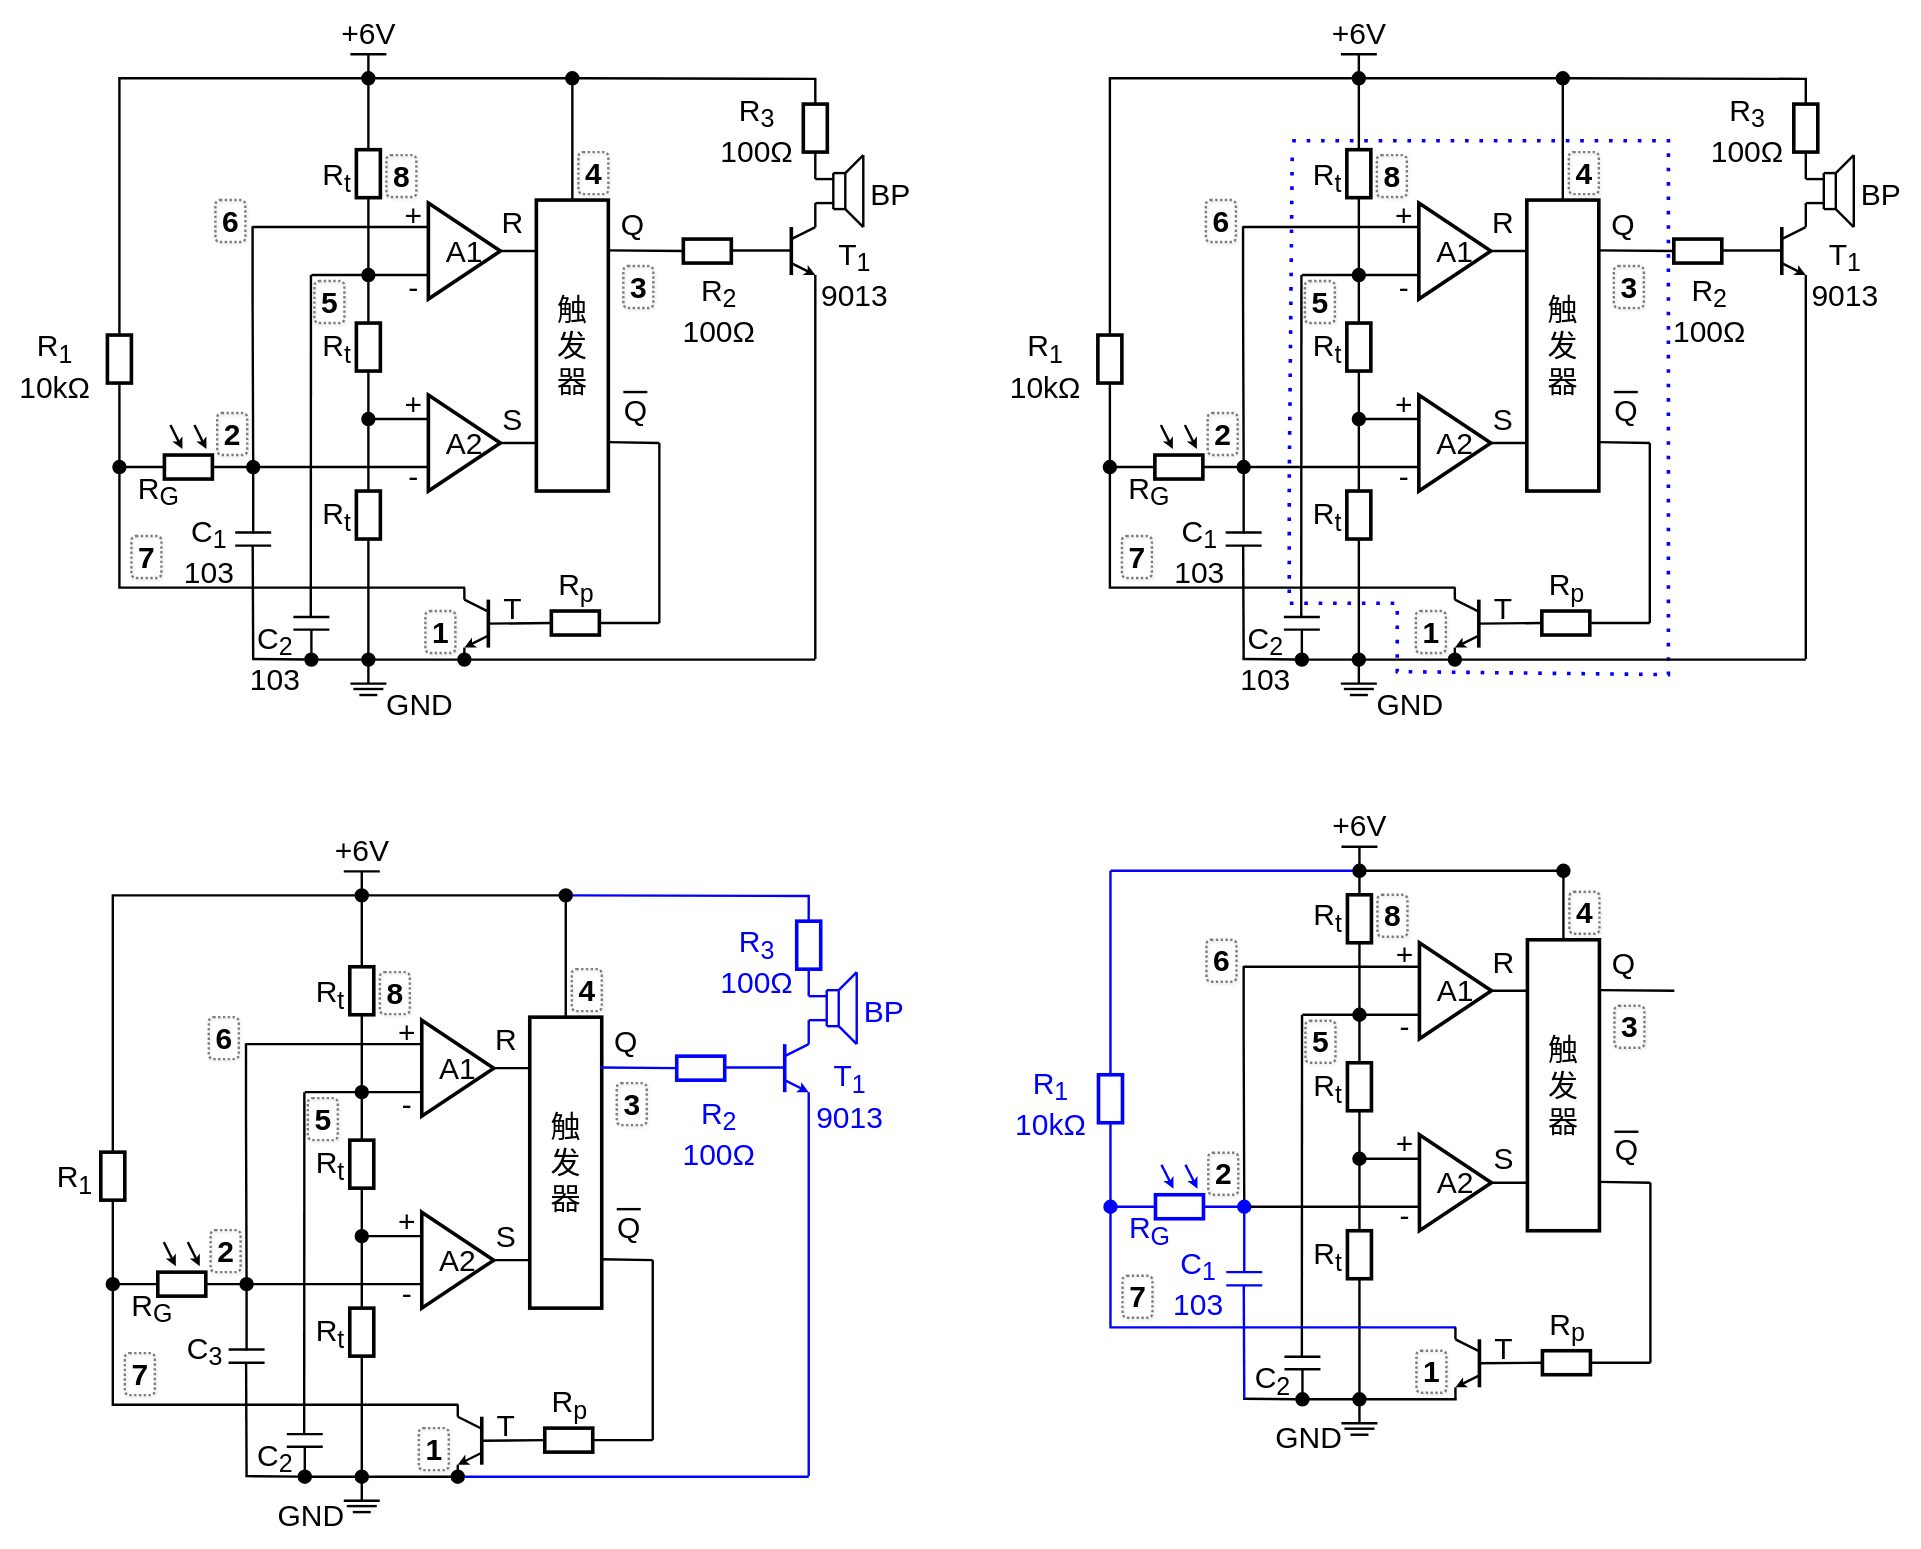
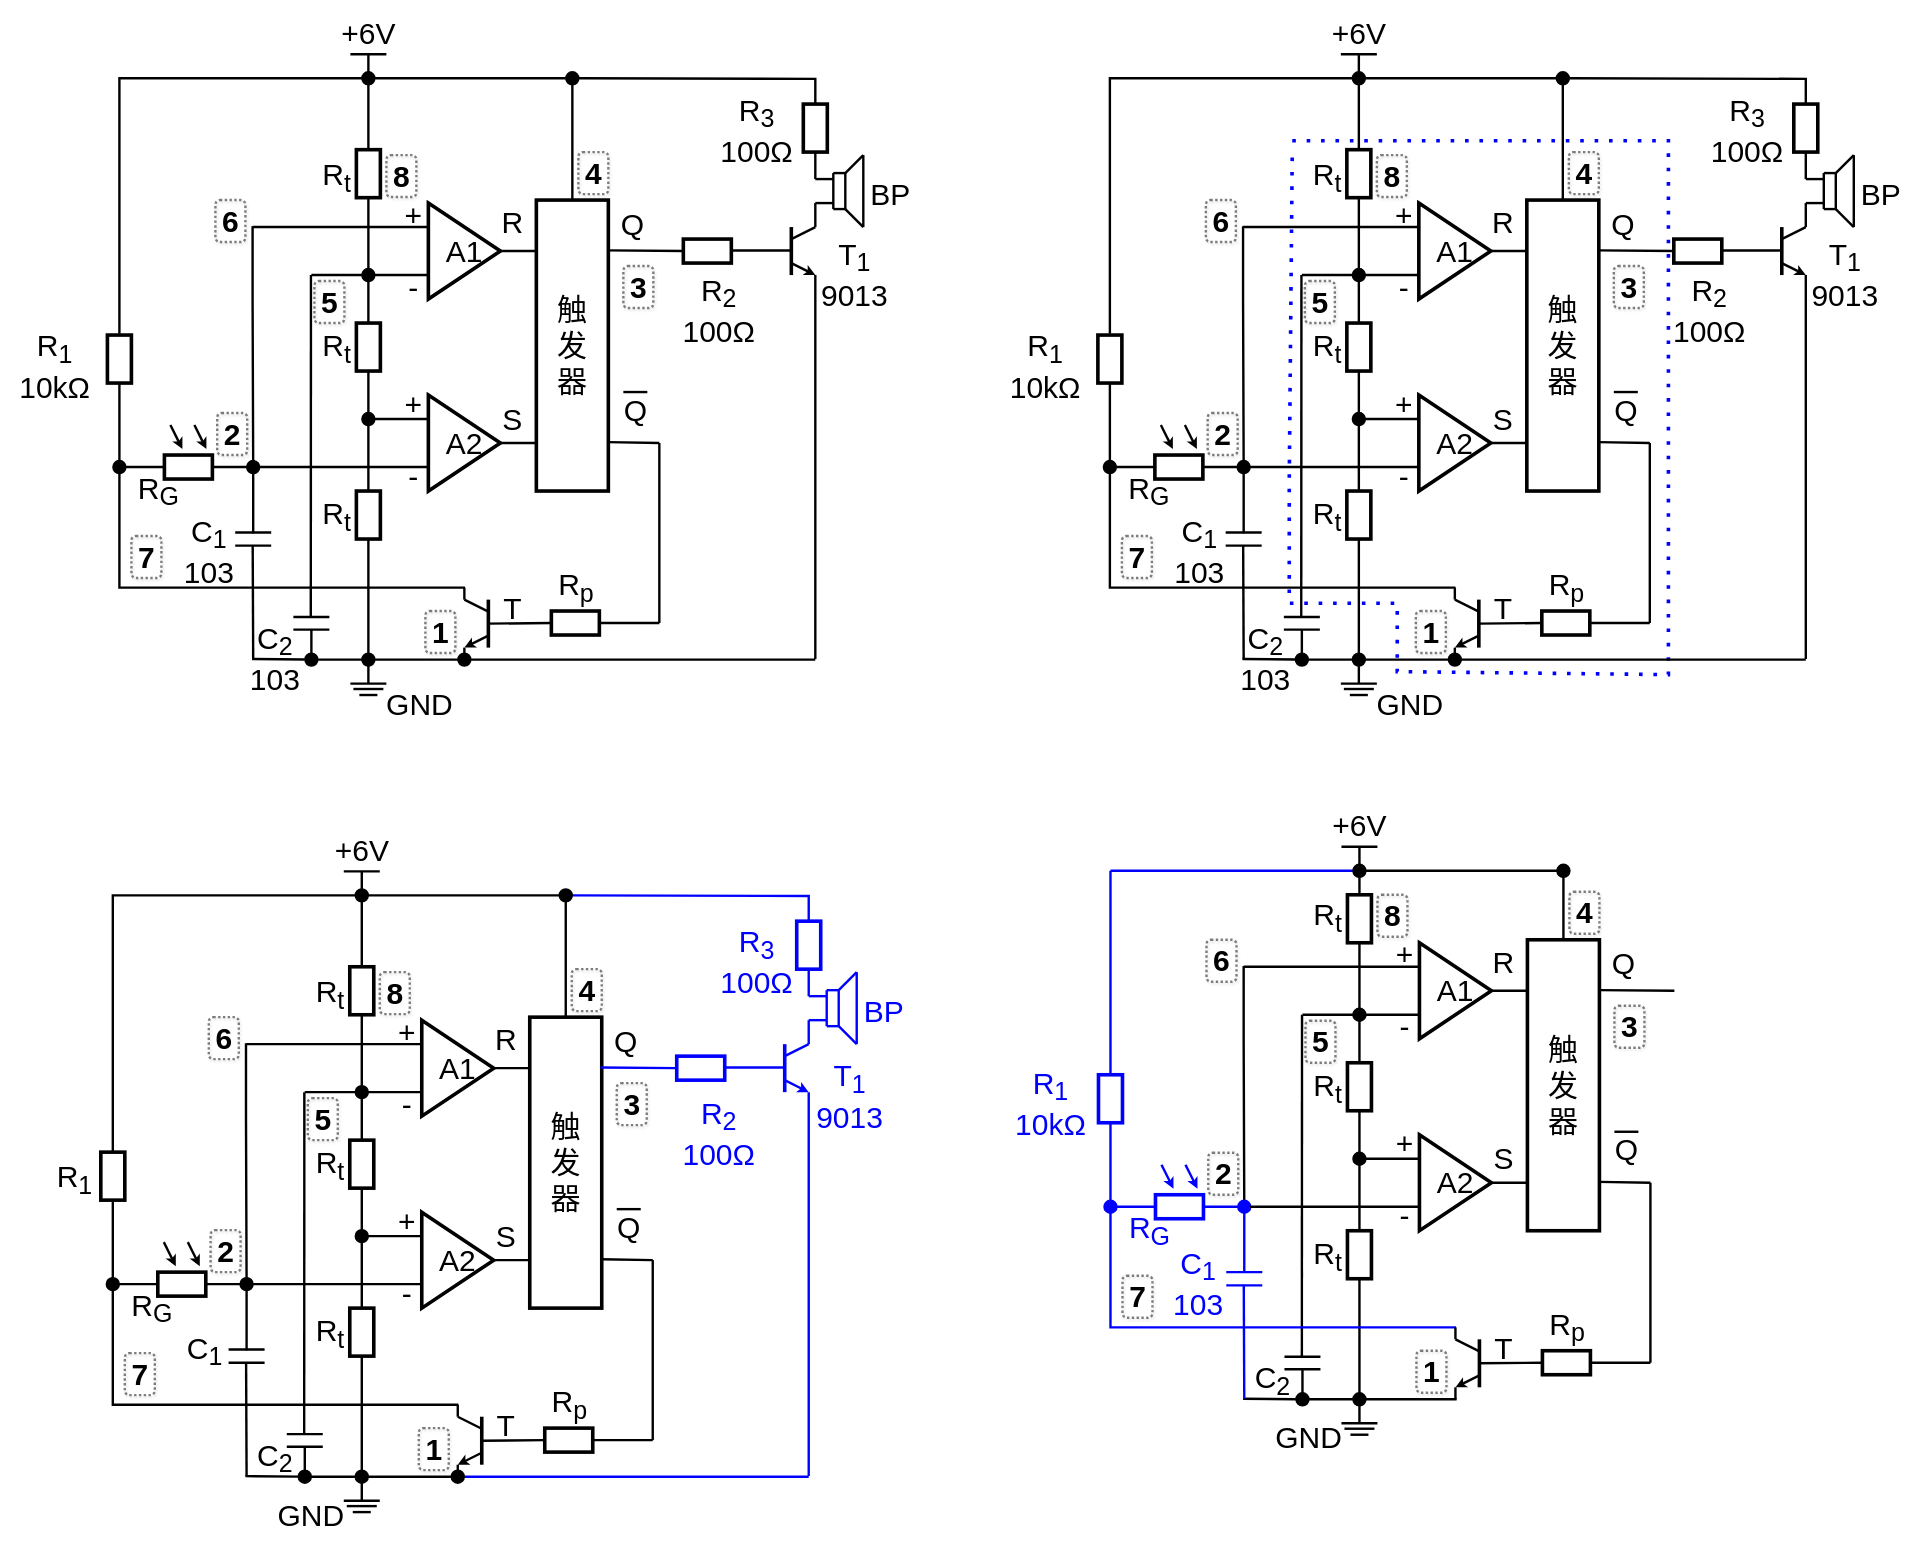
node "C3": label "C3" -> "C1"
